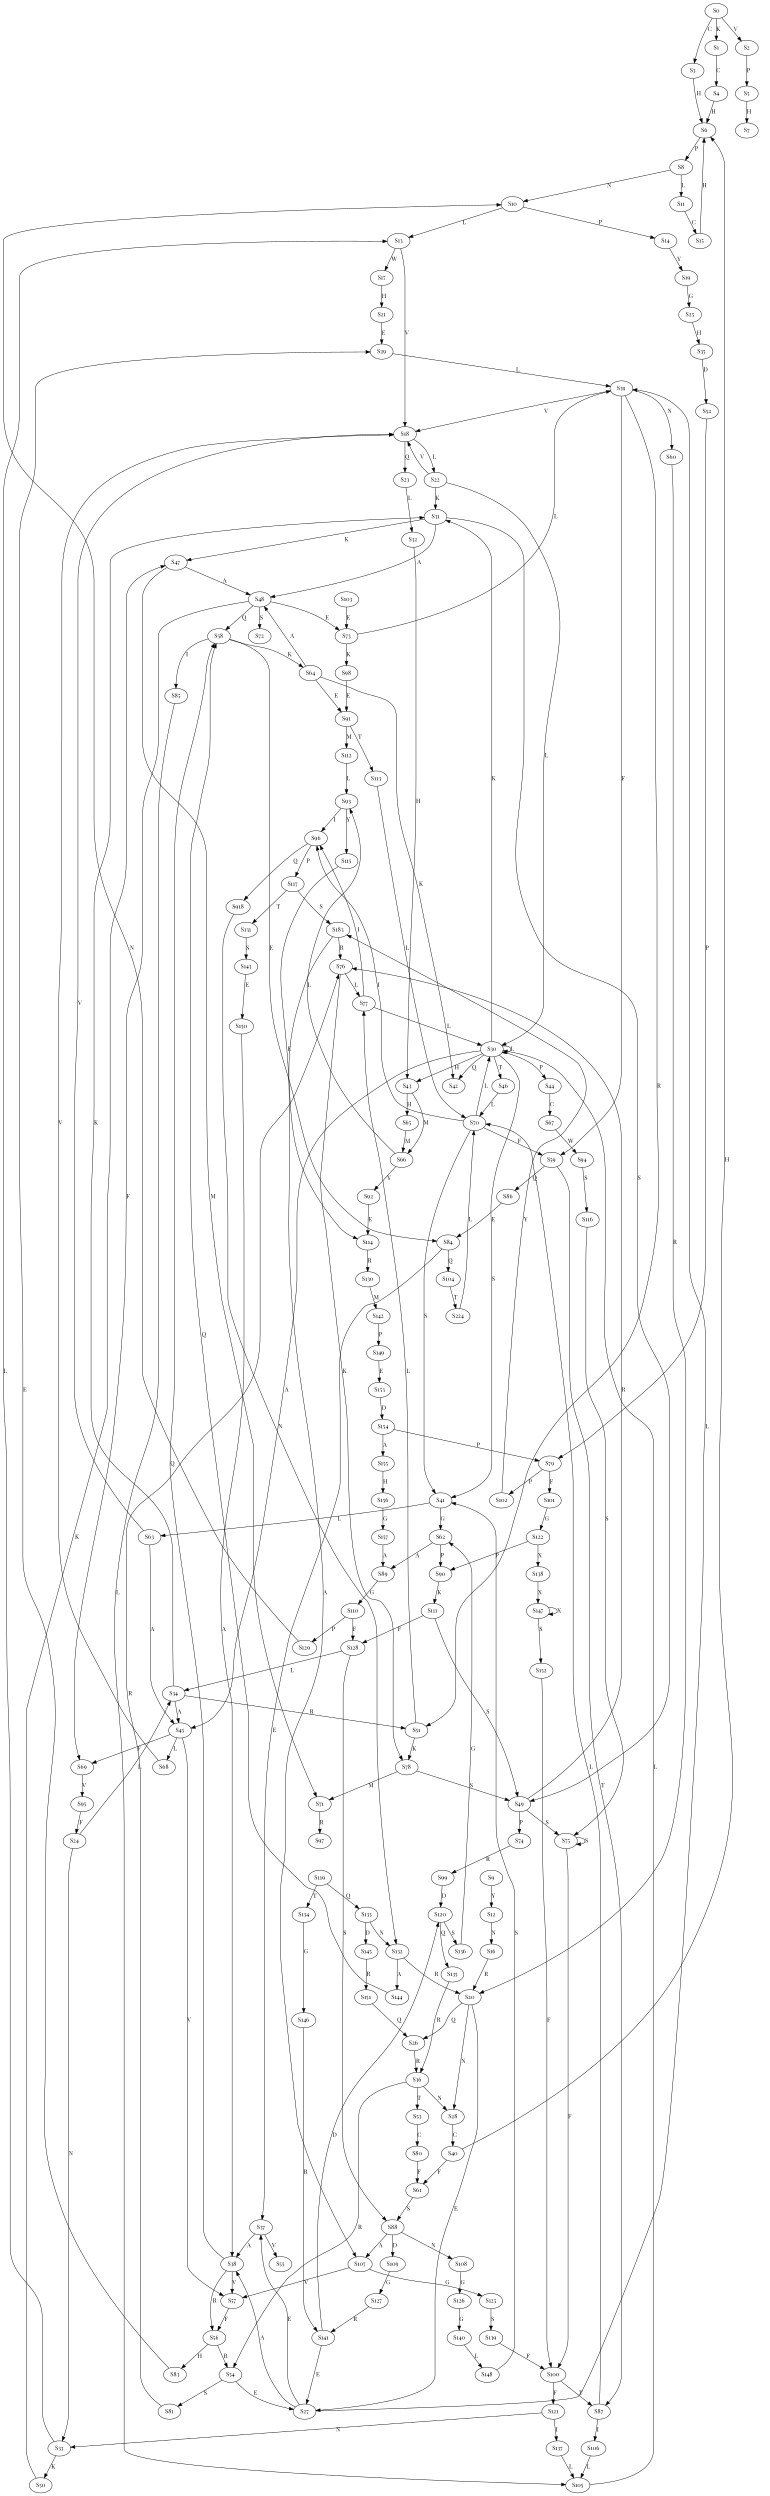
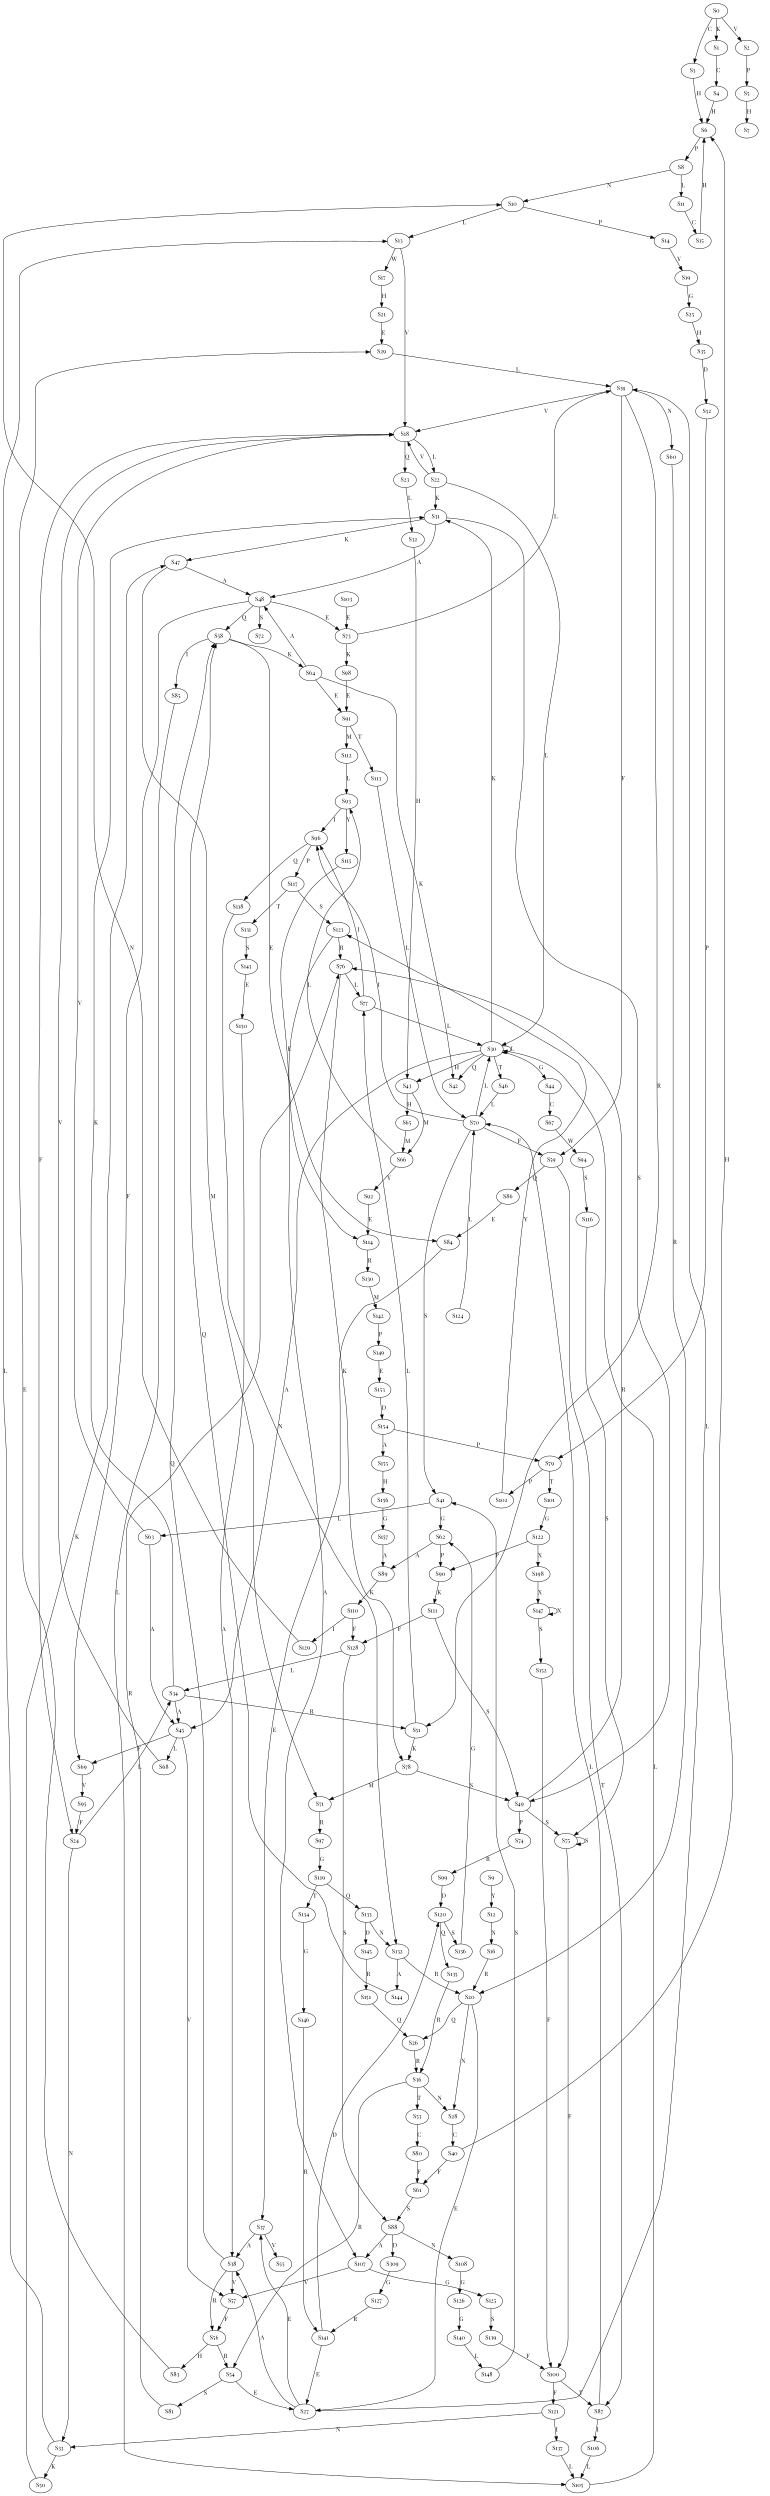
node "S918": label "S918" -> "S118"
node "S183": label "S183" -> "S123"
edge "S18" -> "S24": added, label "F"
edge "S30" -> "S44": label "P" -> "G"
node "S104": removed
edge "S30" -> "S41": removed, label "S"
node "S224": label "S224" -> "S124"
edge "S79" -> "S101": label "F" -> "T"
node "S138": label "S138" -> "S198"
edge "S89" -> "S110": label "G" -> "K"
edge "S110" -> "S129": label "P" -> "I"
edge "S97" -> "S119": added, label "G"
node "S109": label "S109" -> "S309"
